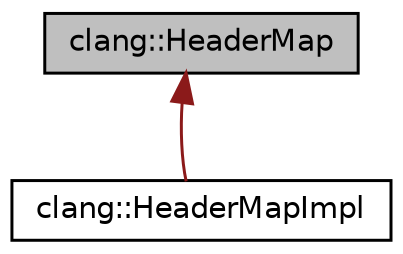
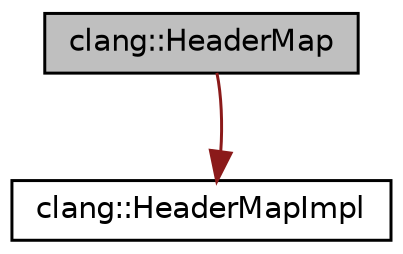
edge "clang::HeaderMapImpl" -> "clang::HeaderMap": reversed
